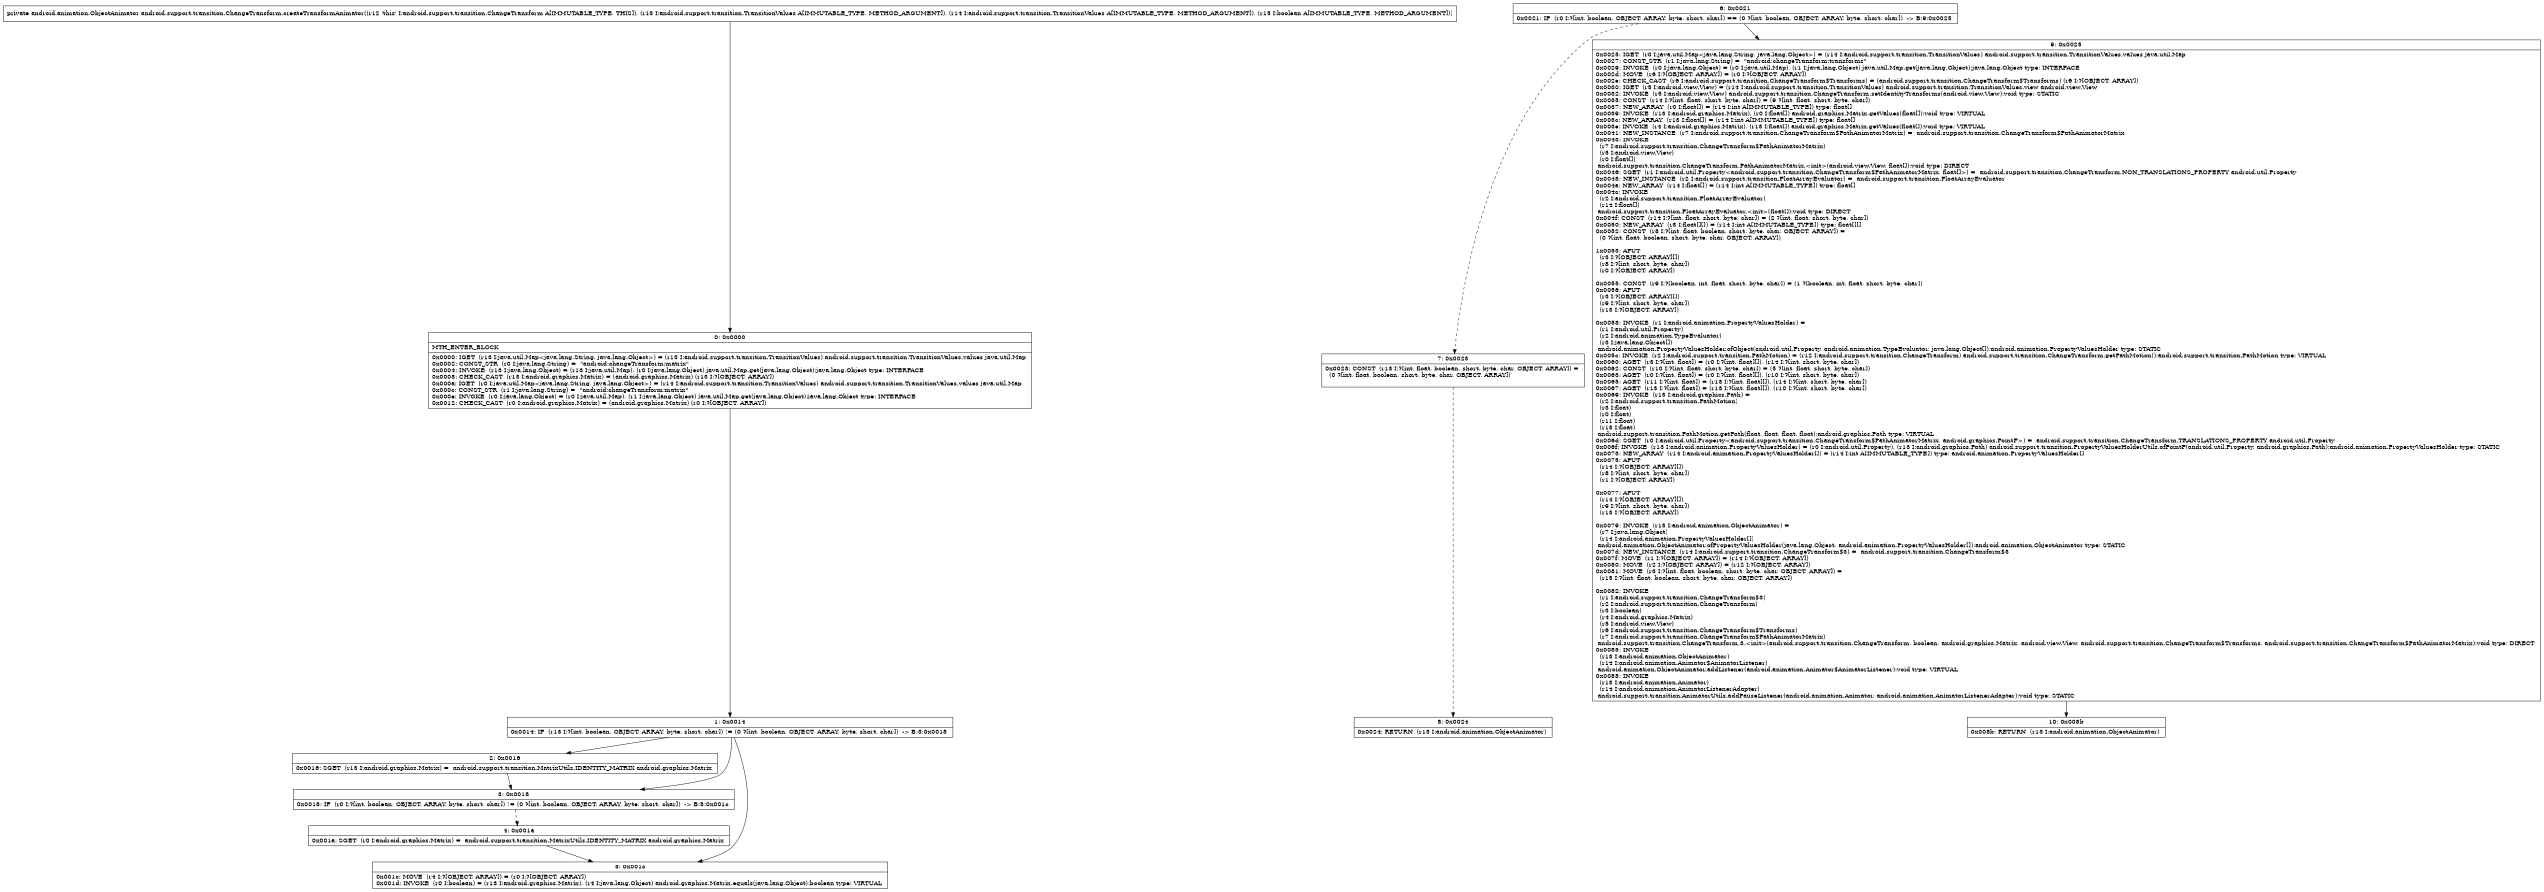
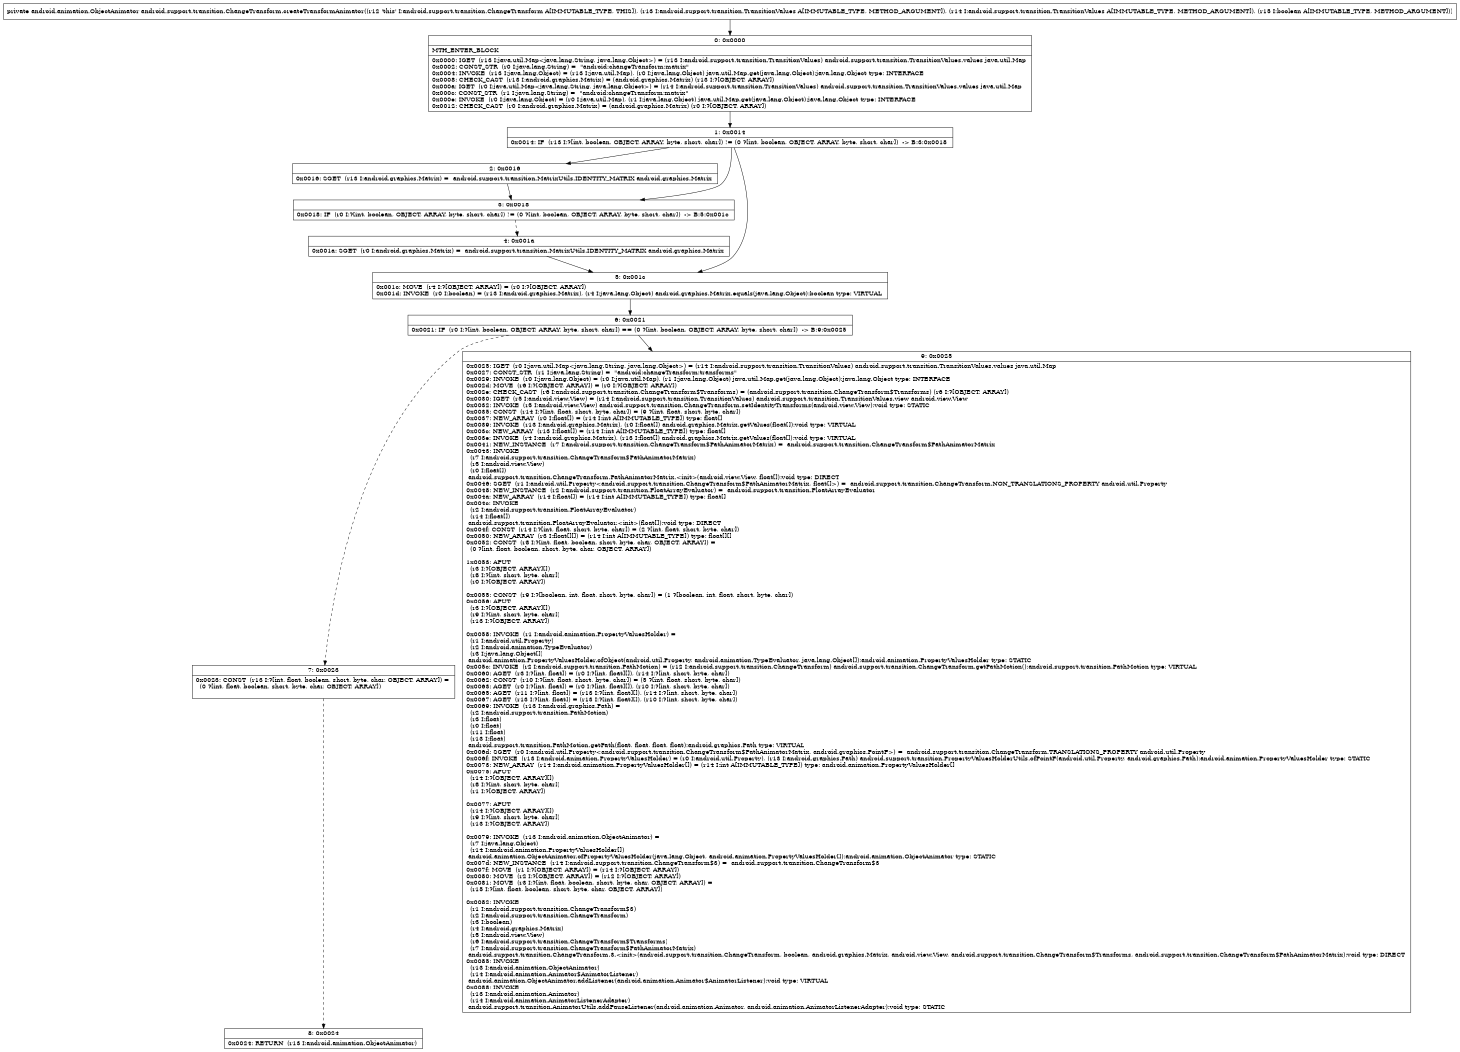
edge "5: 0x001c" -> "6: 0x0021": added
node "10: 0x008b": removed
